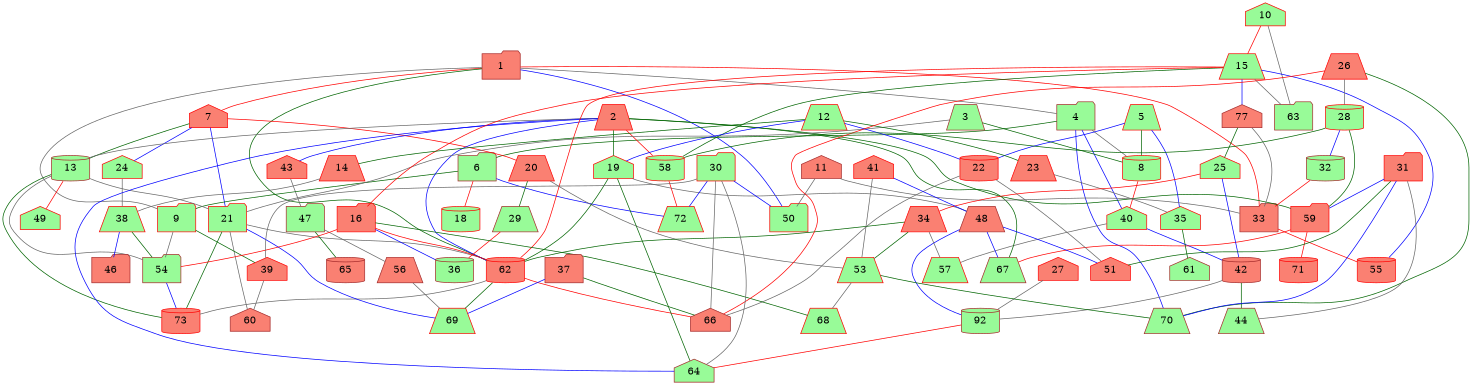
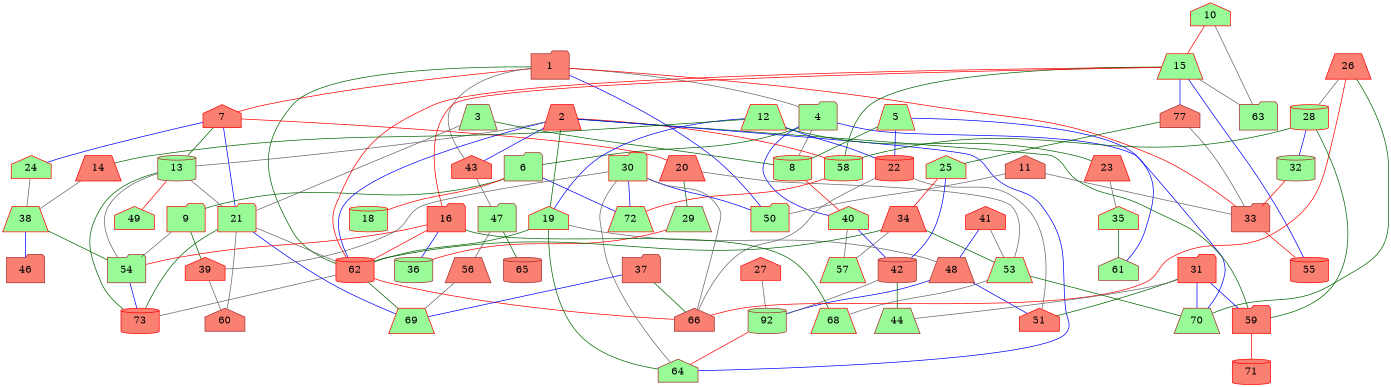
edge "1" -- "9": now "1" -- "43"
edge "5" -- "35": now "5" -- "61"
node "67": removed
